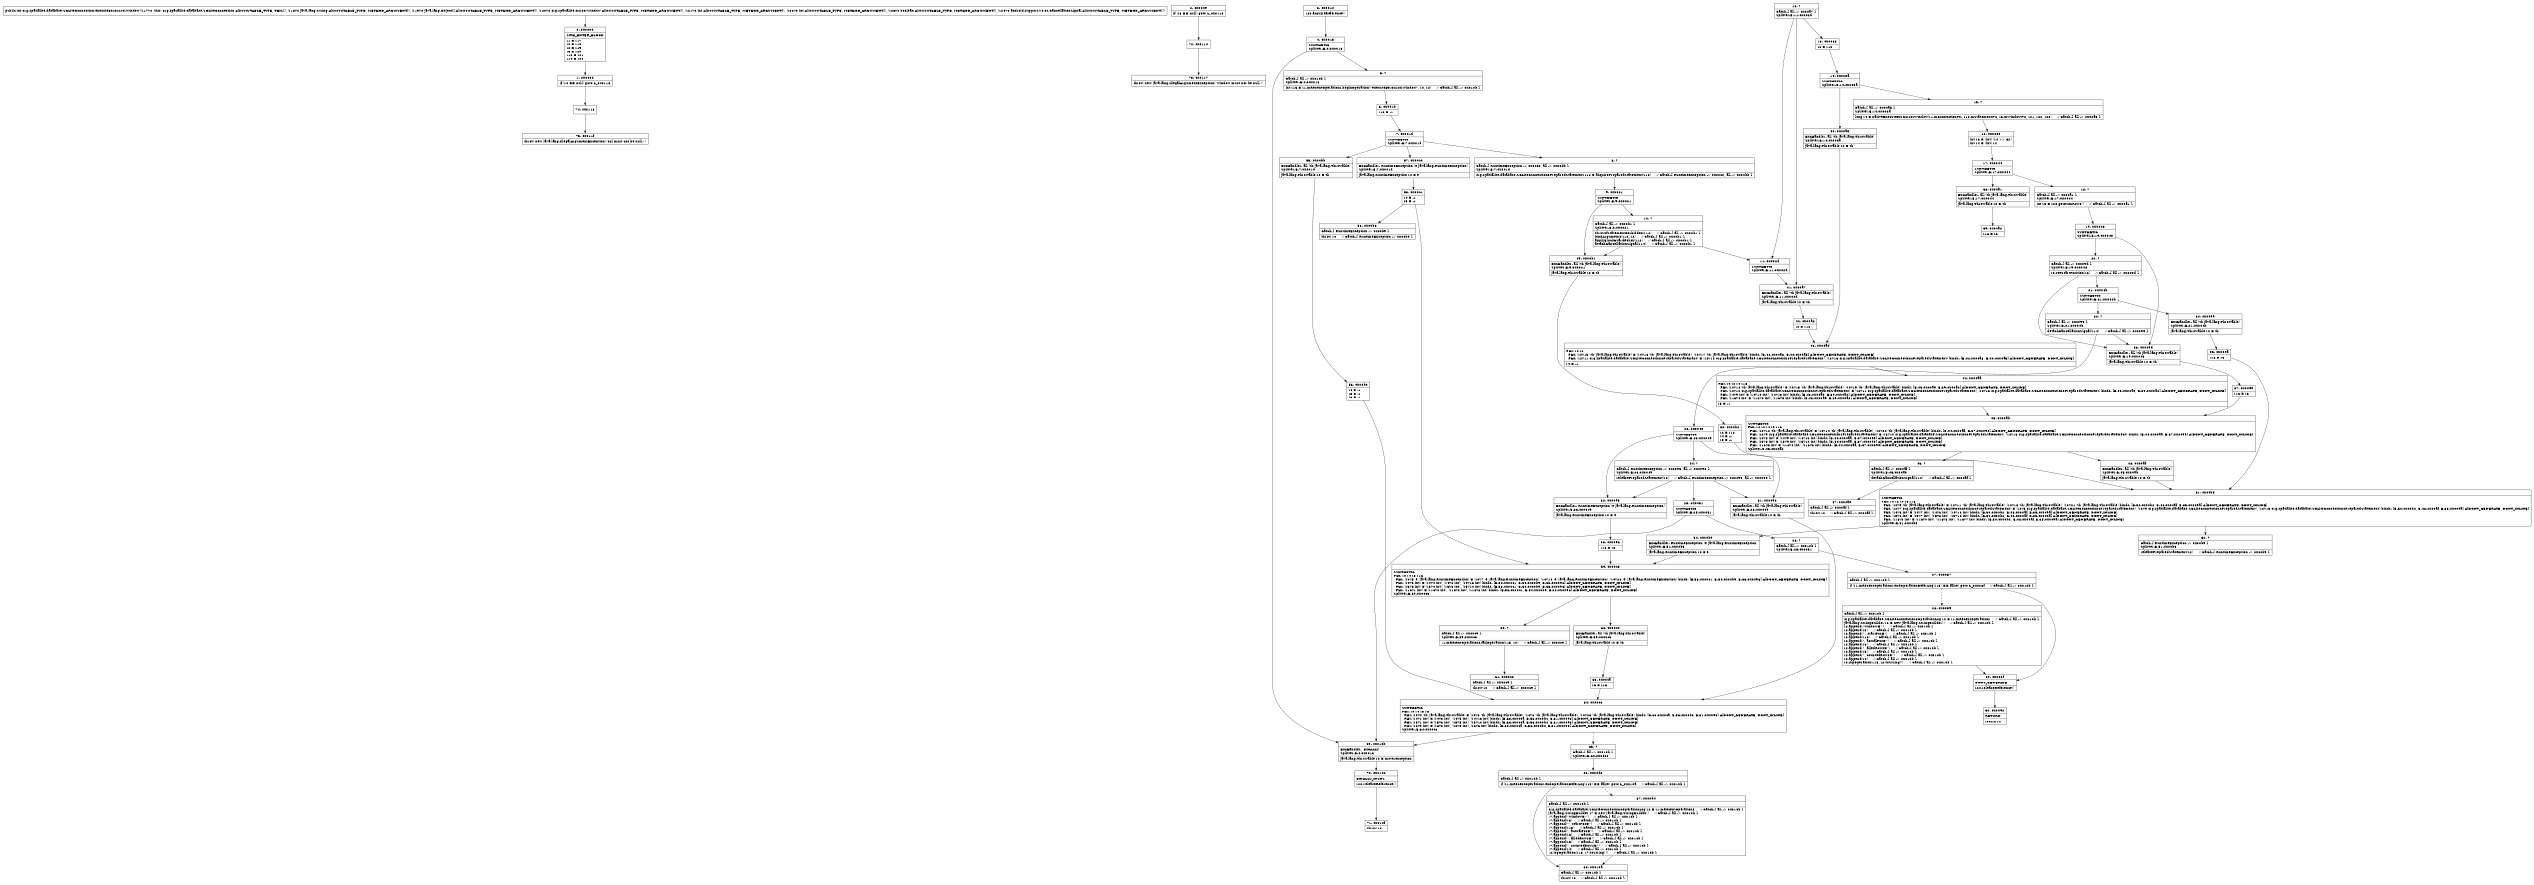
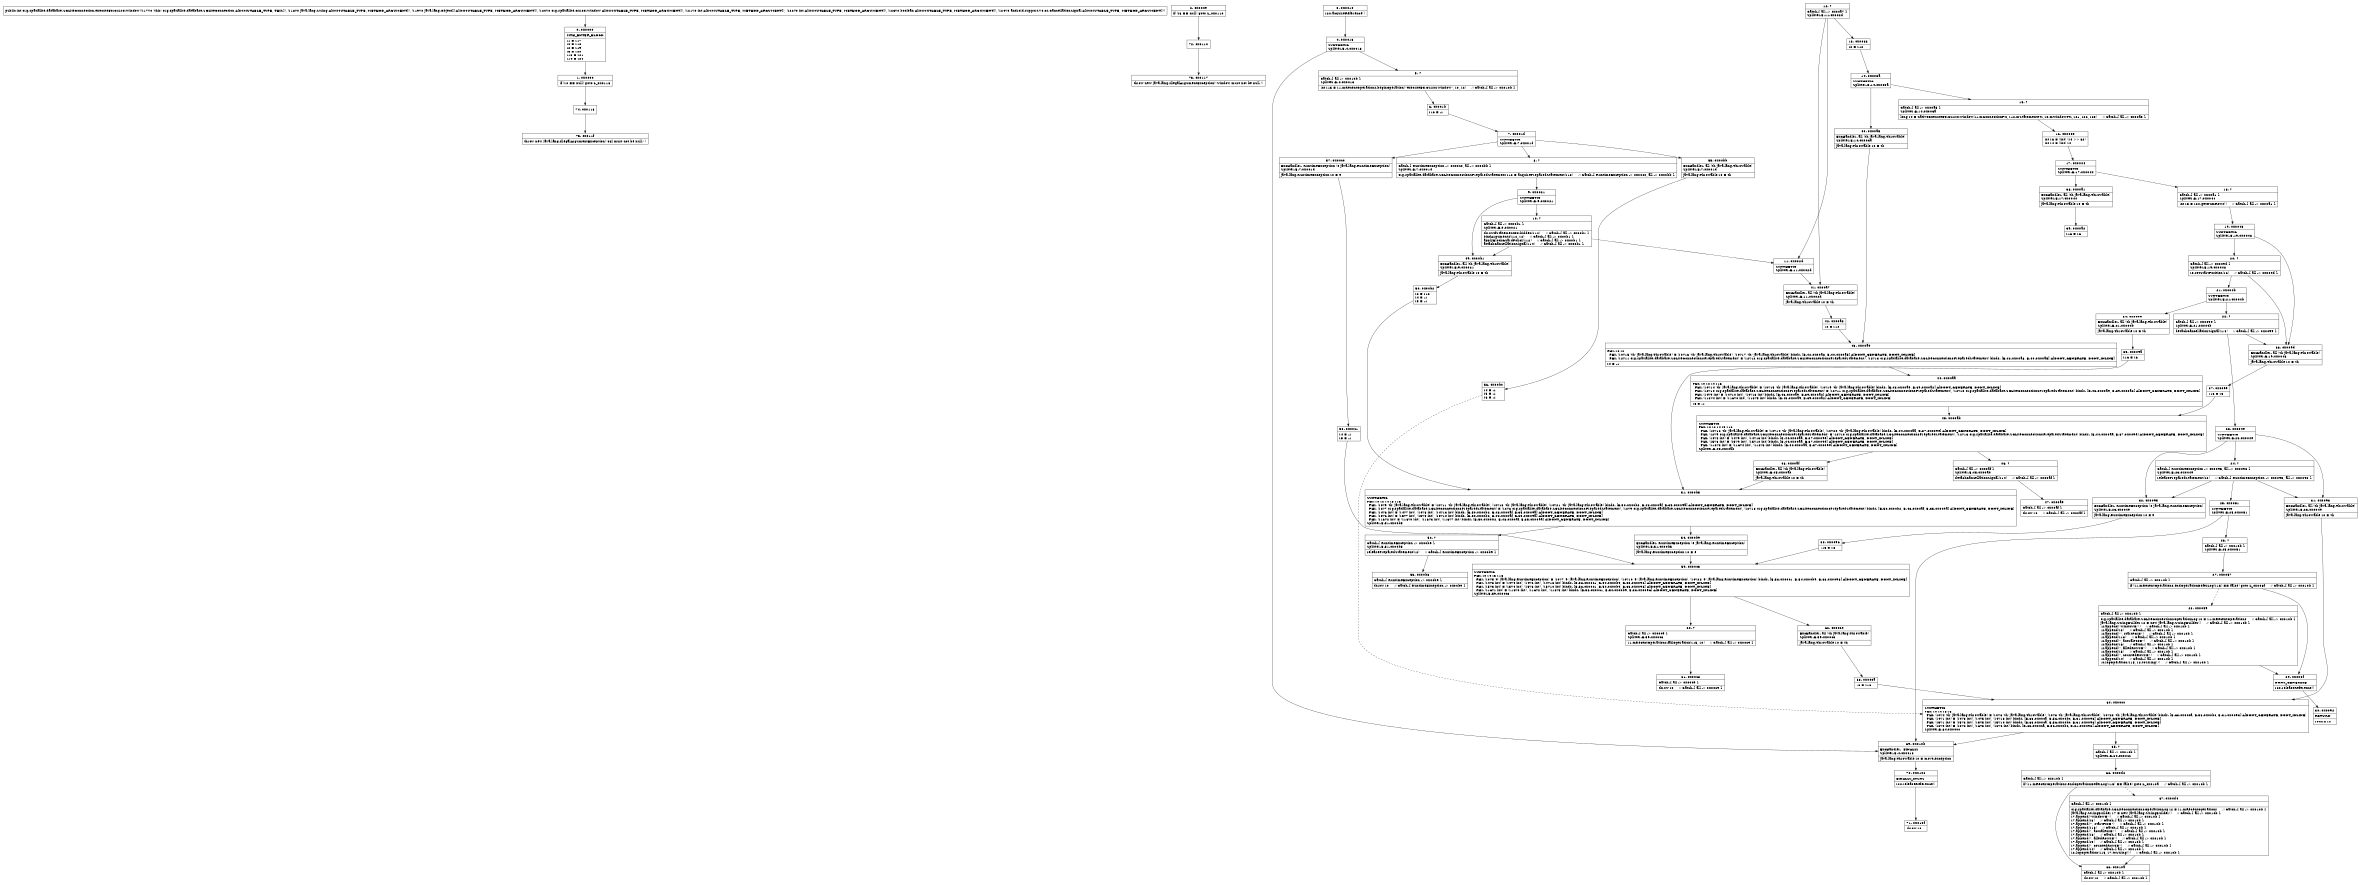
edge "58: 0x00c1" -> "53: 0x00b8": now "52: ?" -> "53: 0x00b8"
edge "56: 0x00bc" -> "64: 0x00cc": style solid -> dashed
edge "64: 0x00cc" -> "65: ?": style dashed -> solid
